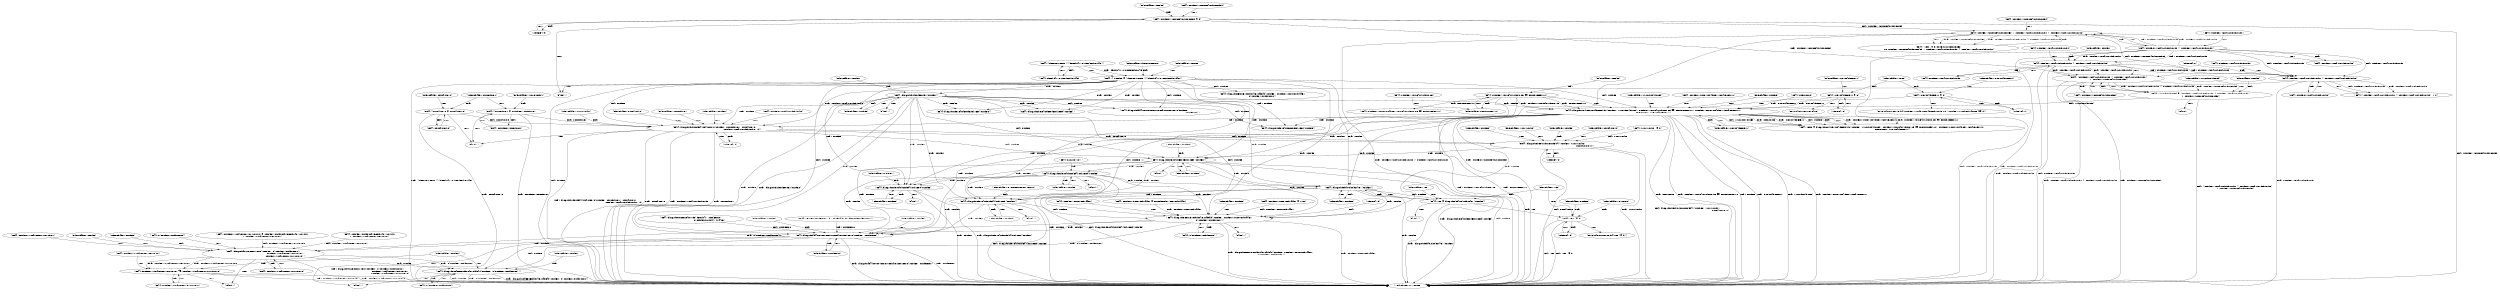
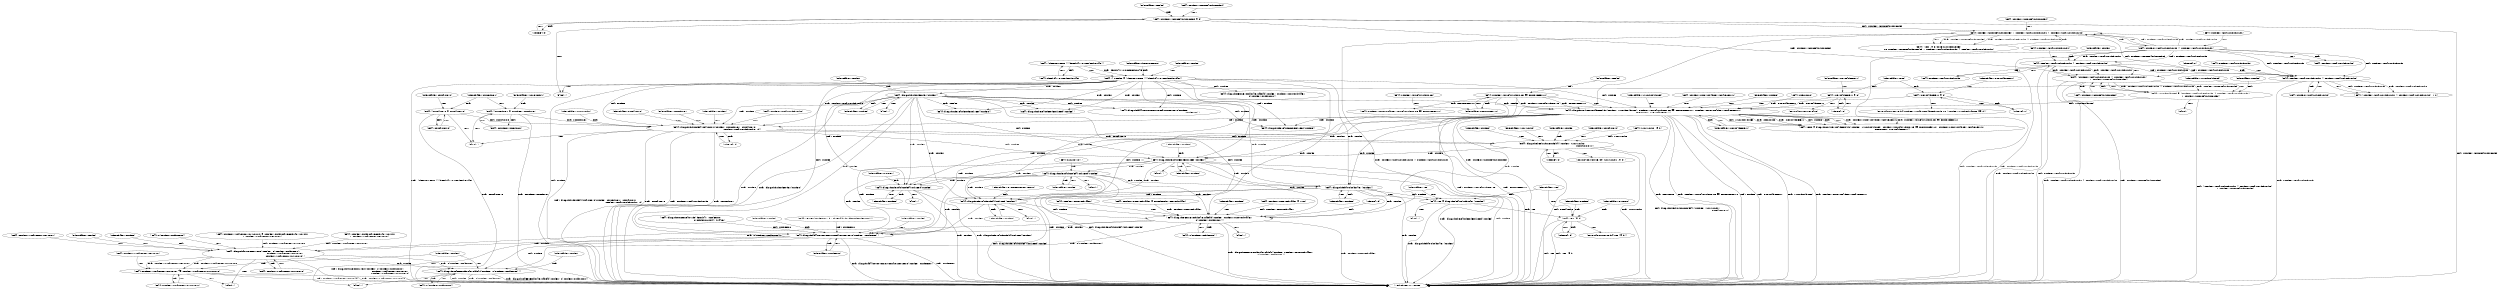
node "(ControlStructure,if(u4_num_mbs != 0))": added
edge "(Call,ret = ih264d_deblock_display(ps_dec))" -> "(Call,ih264d_deblock_display(ps_dec))": removed, label "CFG:"
